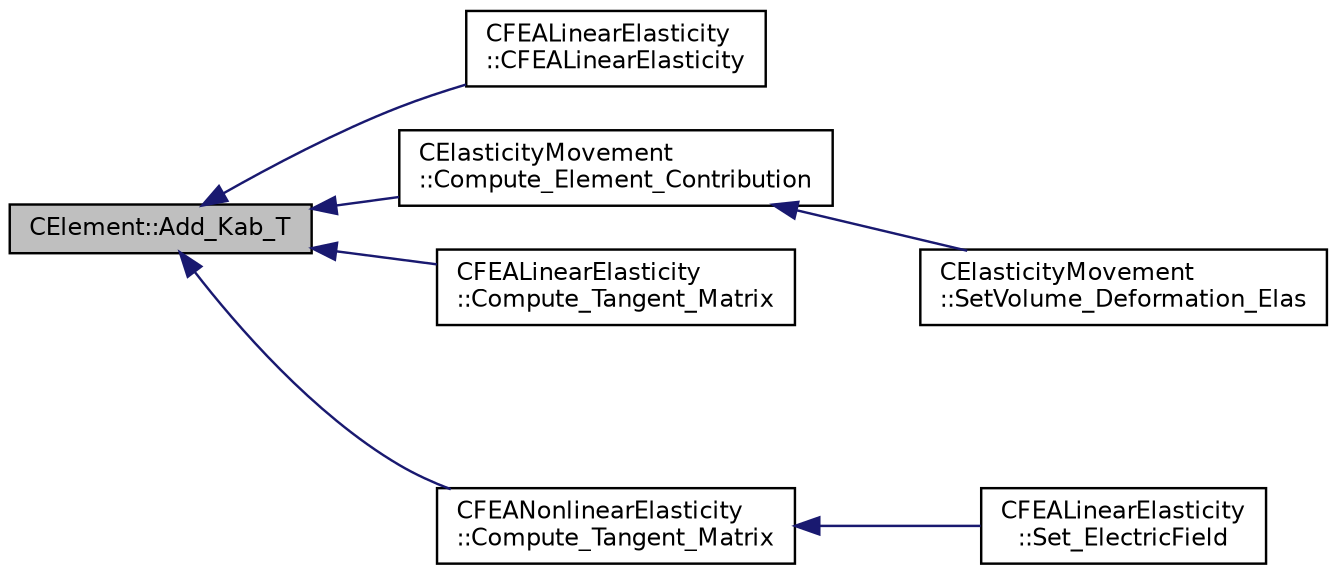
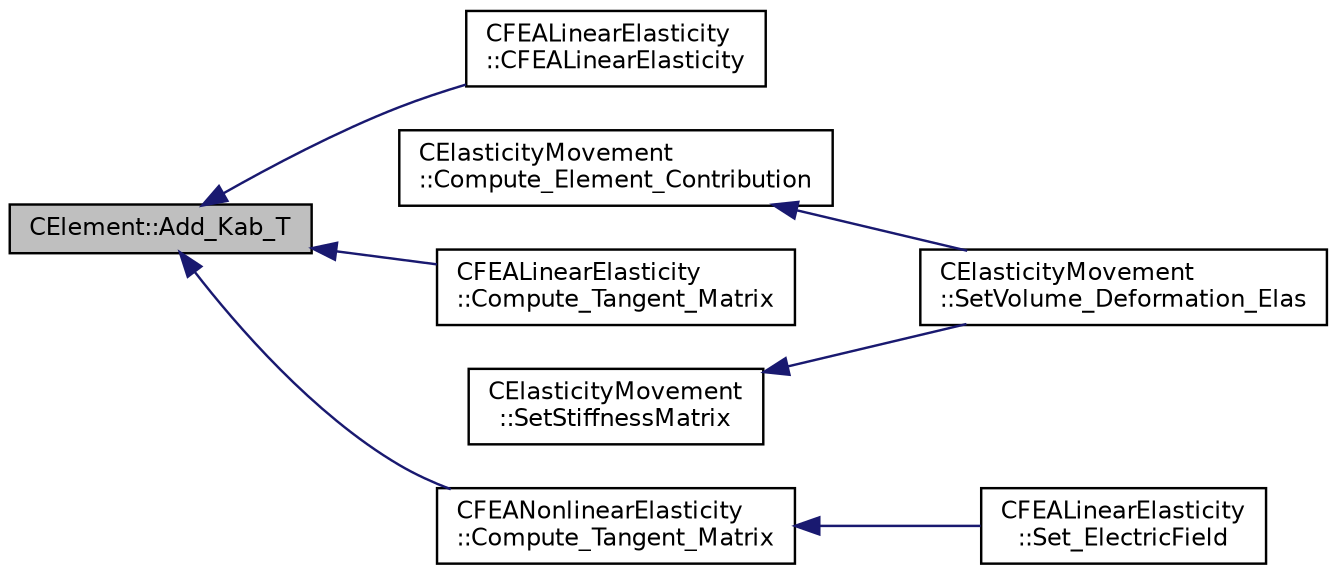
edge "CElasticityMovement ::Compute_Element_Contribution" -> "CElement::Add_Kab_T": removed
node "CElasticityMovement ::SetStiffnessMatrix": added
